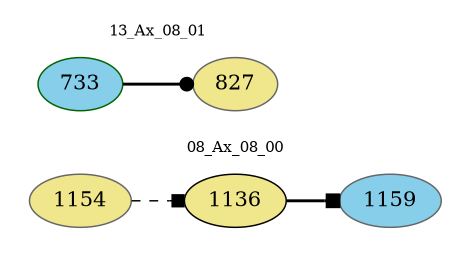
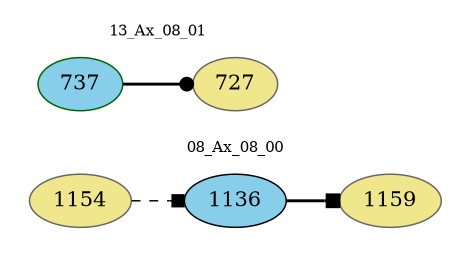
node "733": label "733" -> "737"
node "827": label "827" -> "727"
node "1136": fillcolor khaki -> skyblue
node "1159": fillcolor skyblue -> khaki
